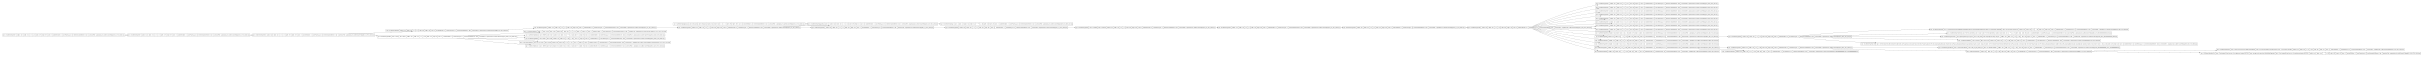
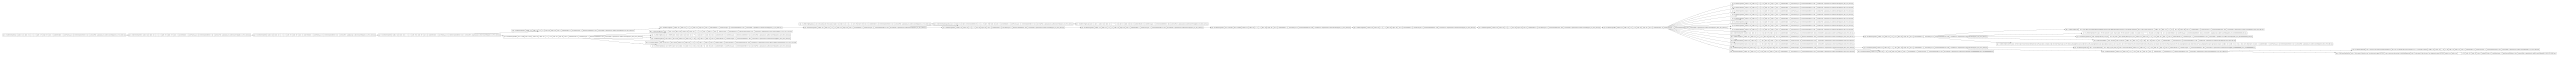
node "type = XCUIElementTypeNavigationBar": text "visible = true" -> "visible = eventGeneratedOnElement"
node "type = XCUIElementTypeWindow": added
